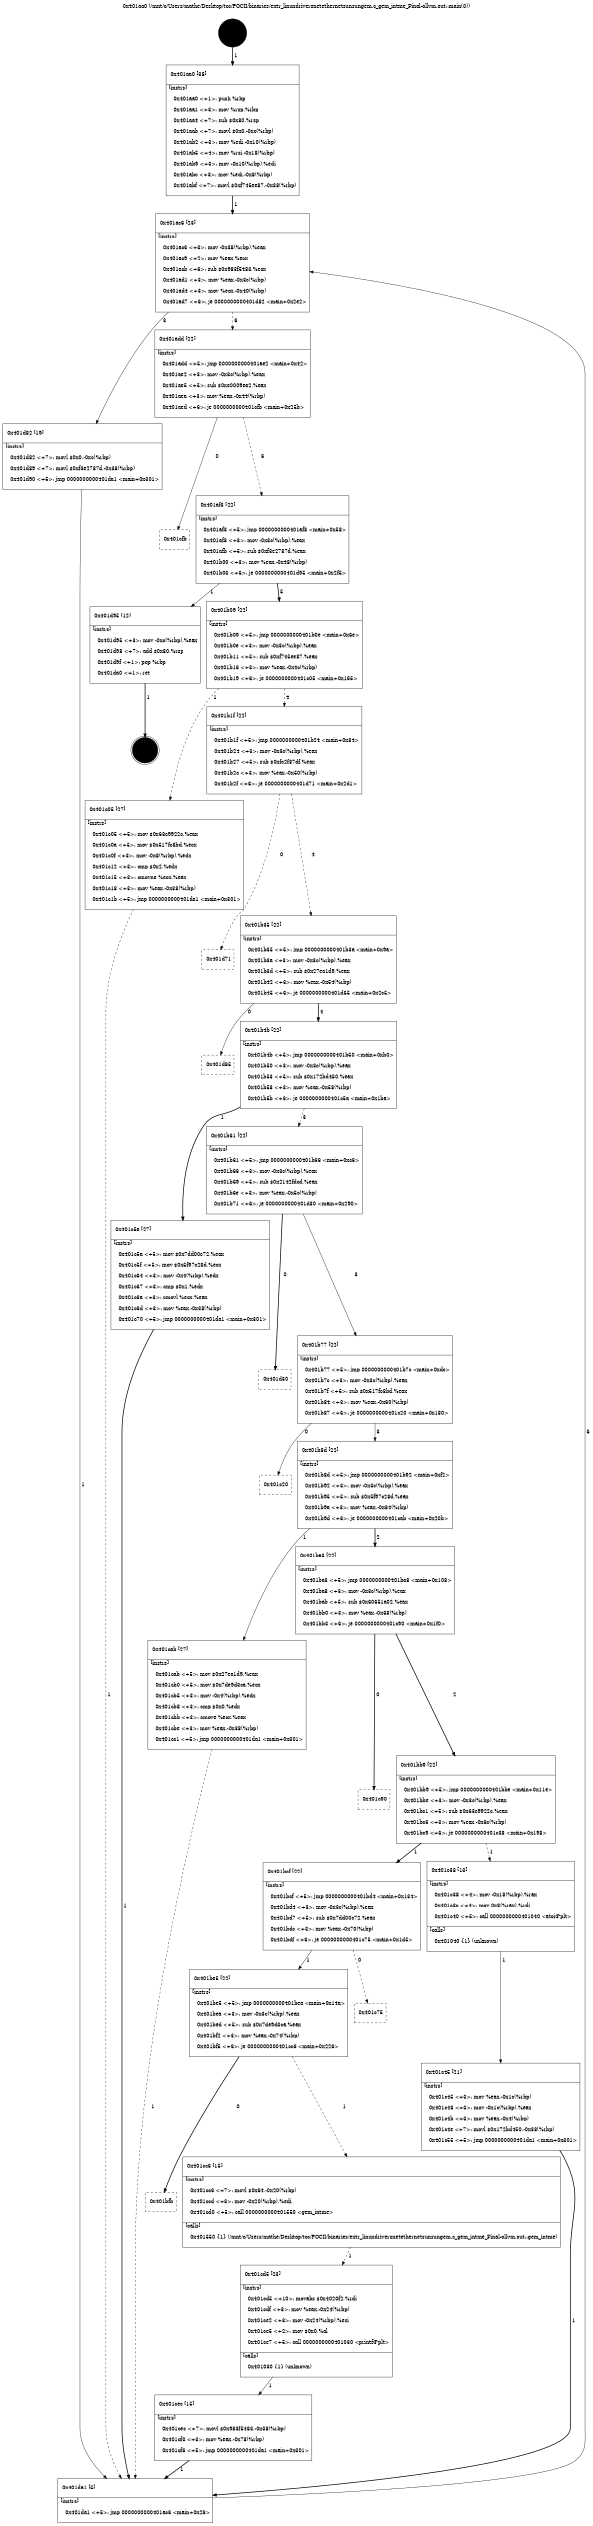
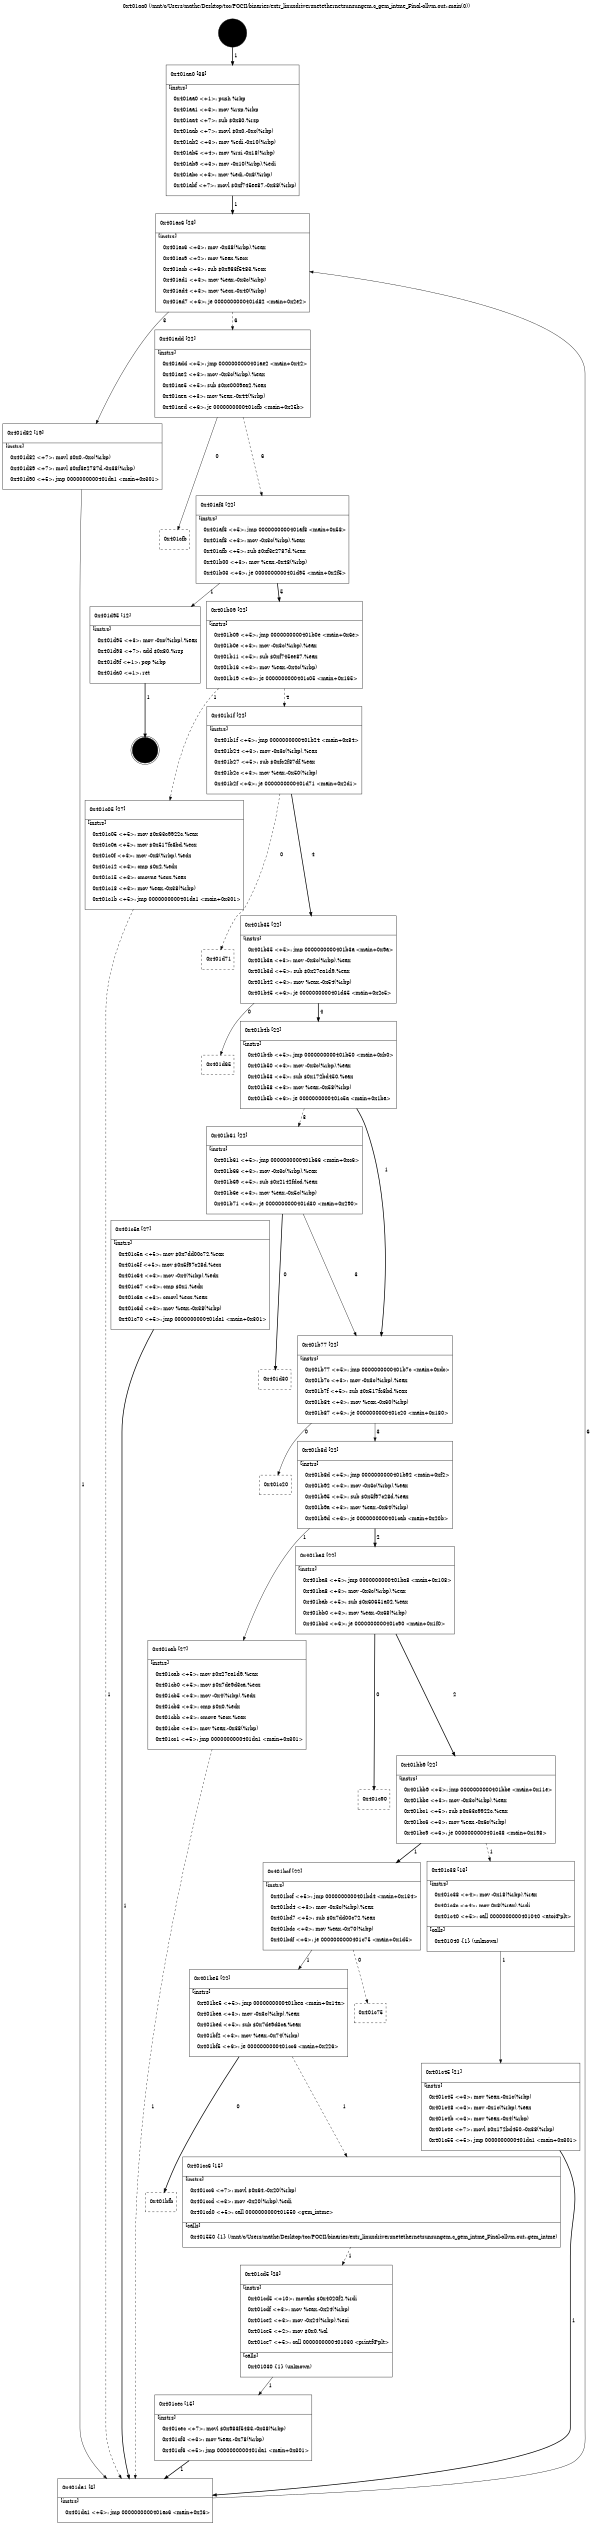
edge "0x401b1f [22]" -> "0x401b35 [22]": style dashed -> bold
edge "0x401b4b [22]" -> "0x401c5a [27]": now "0x401b4b [22]" -> "0x401b77 [22]"
